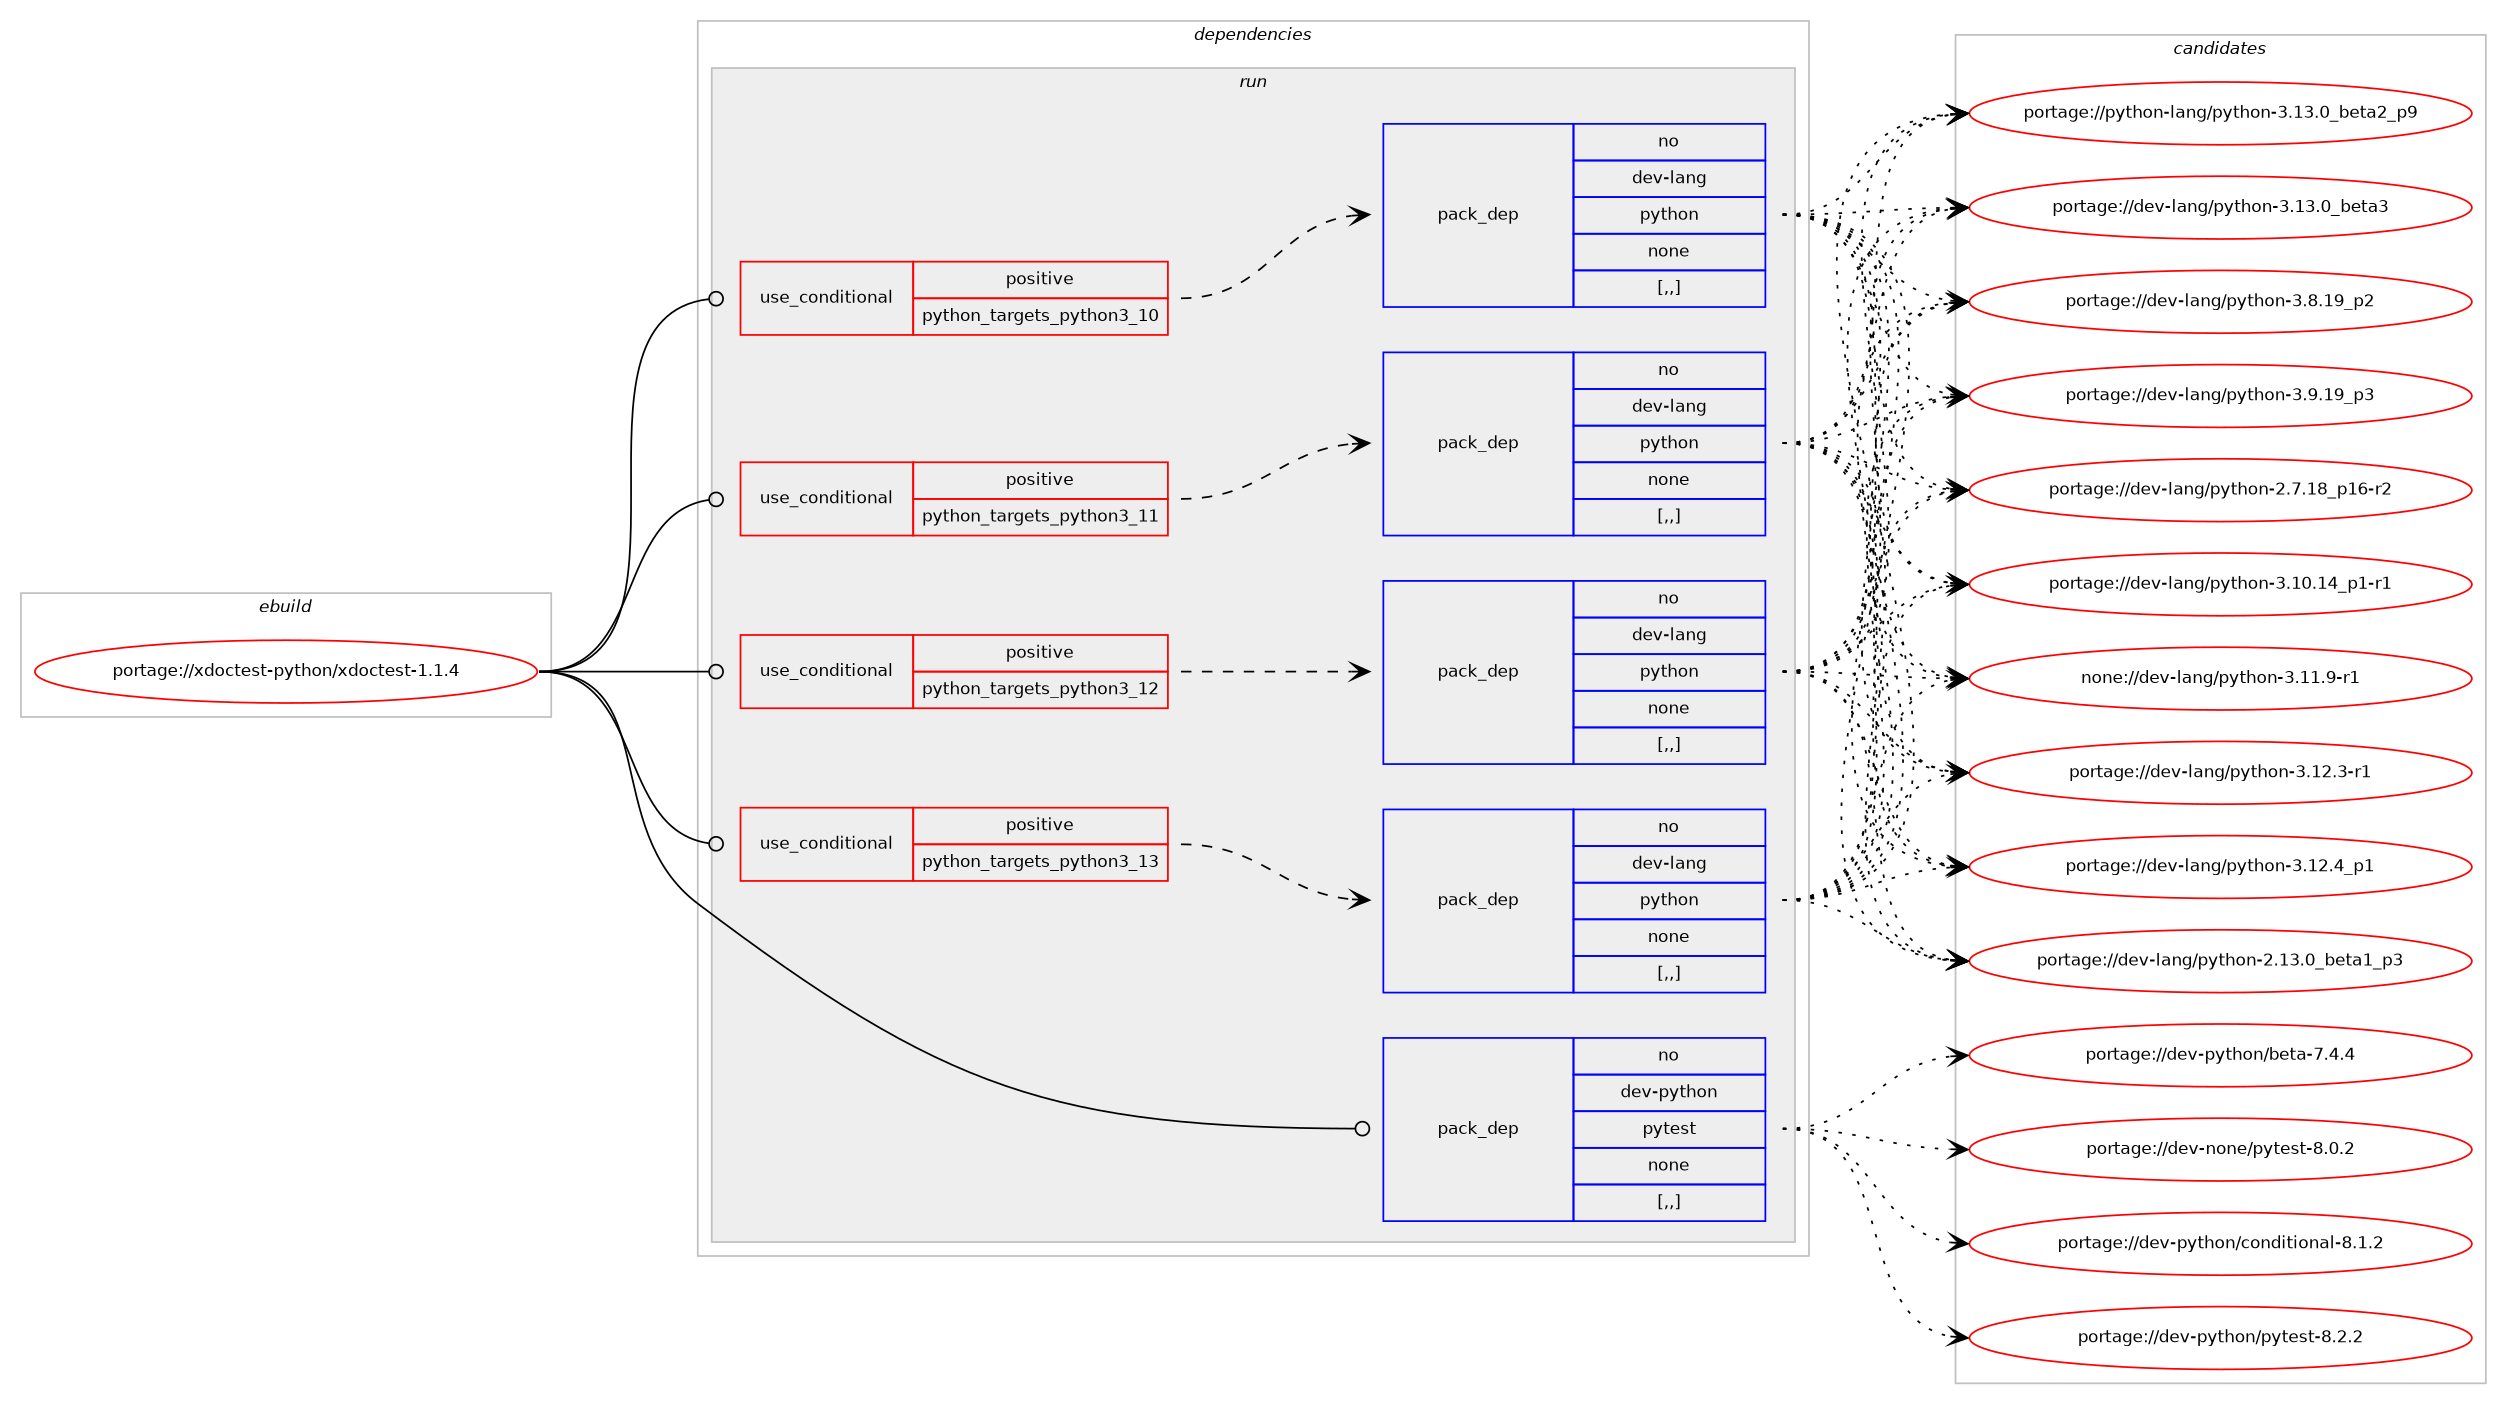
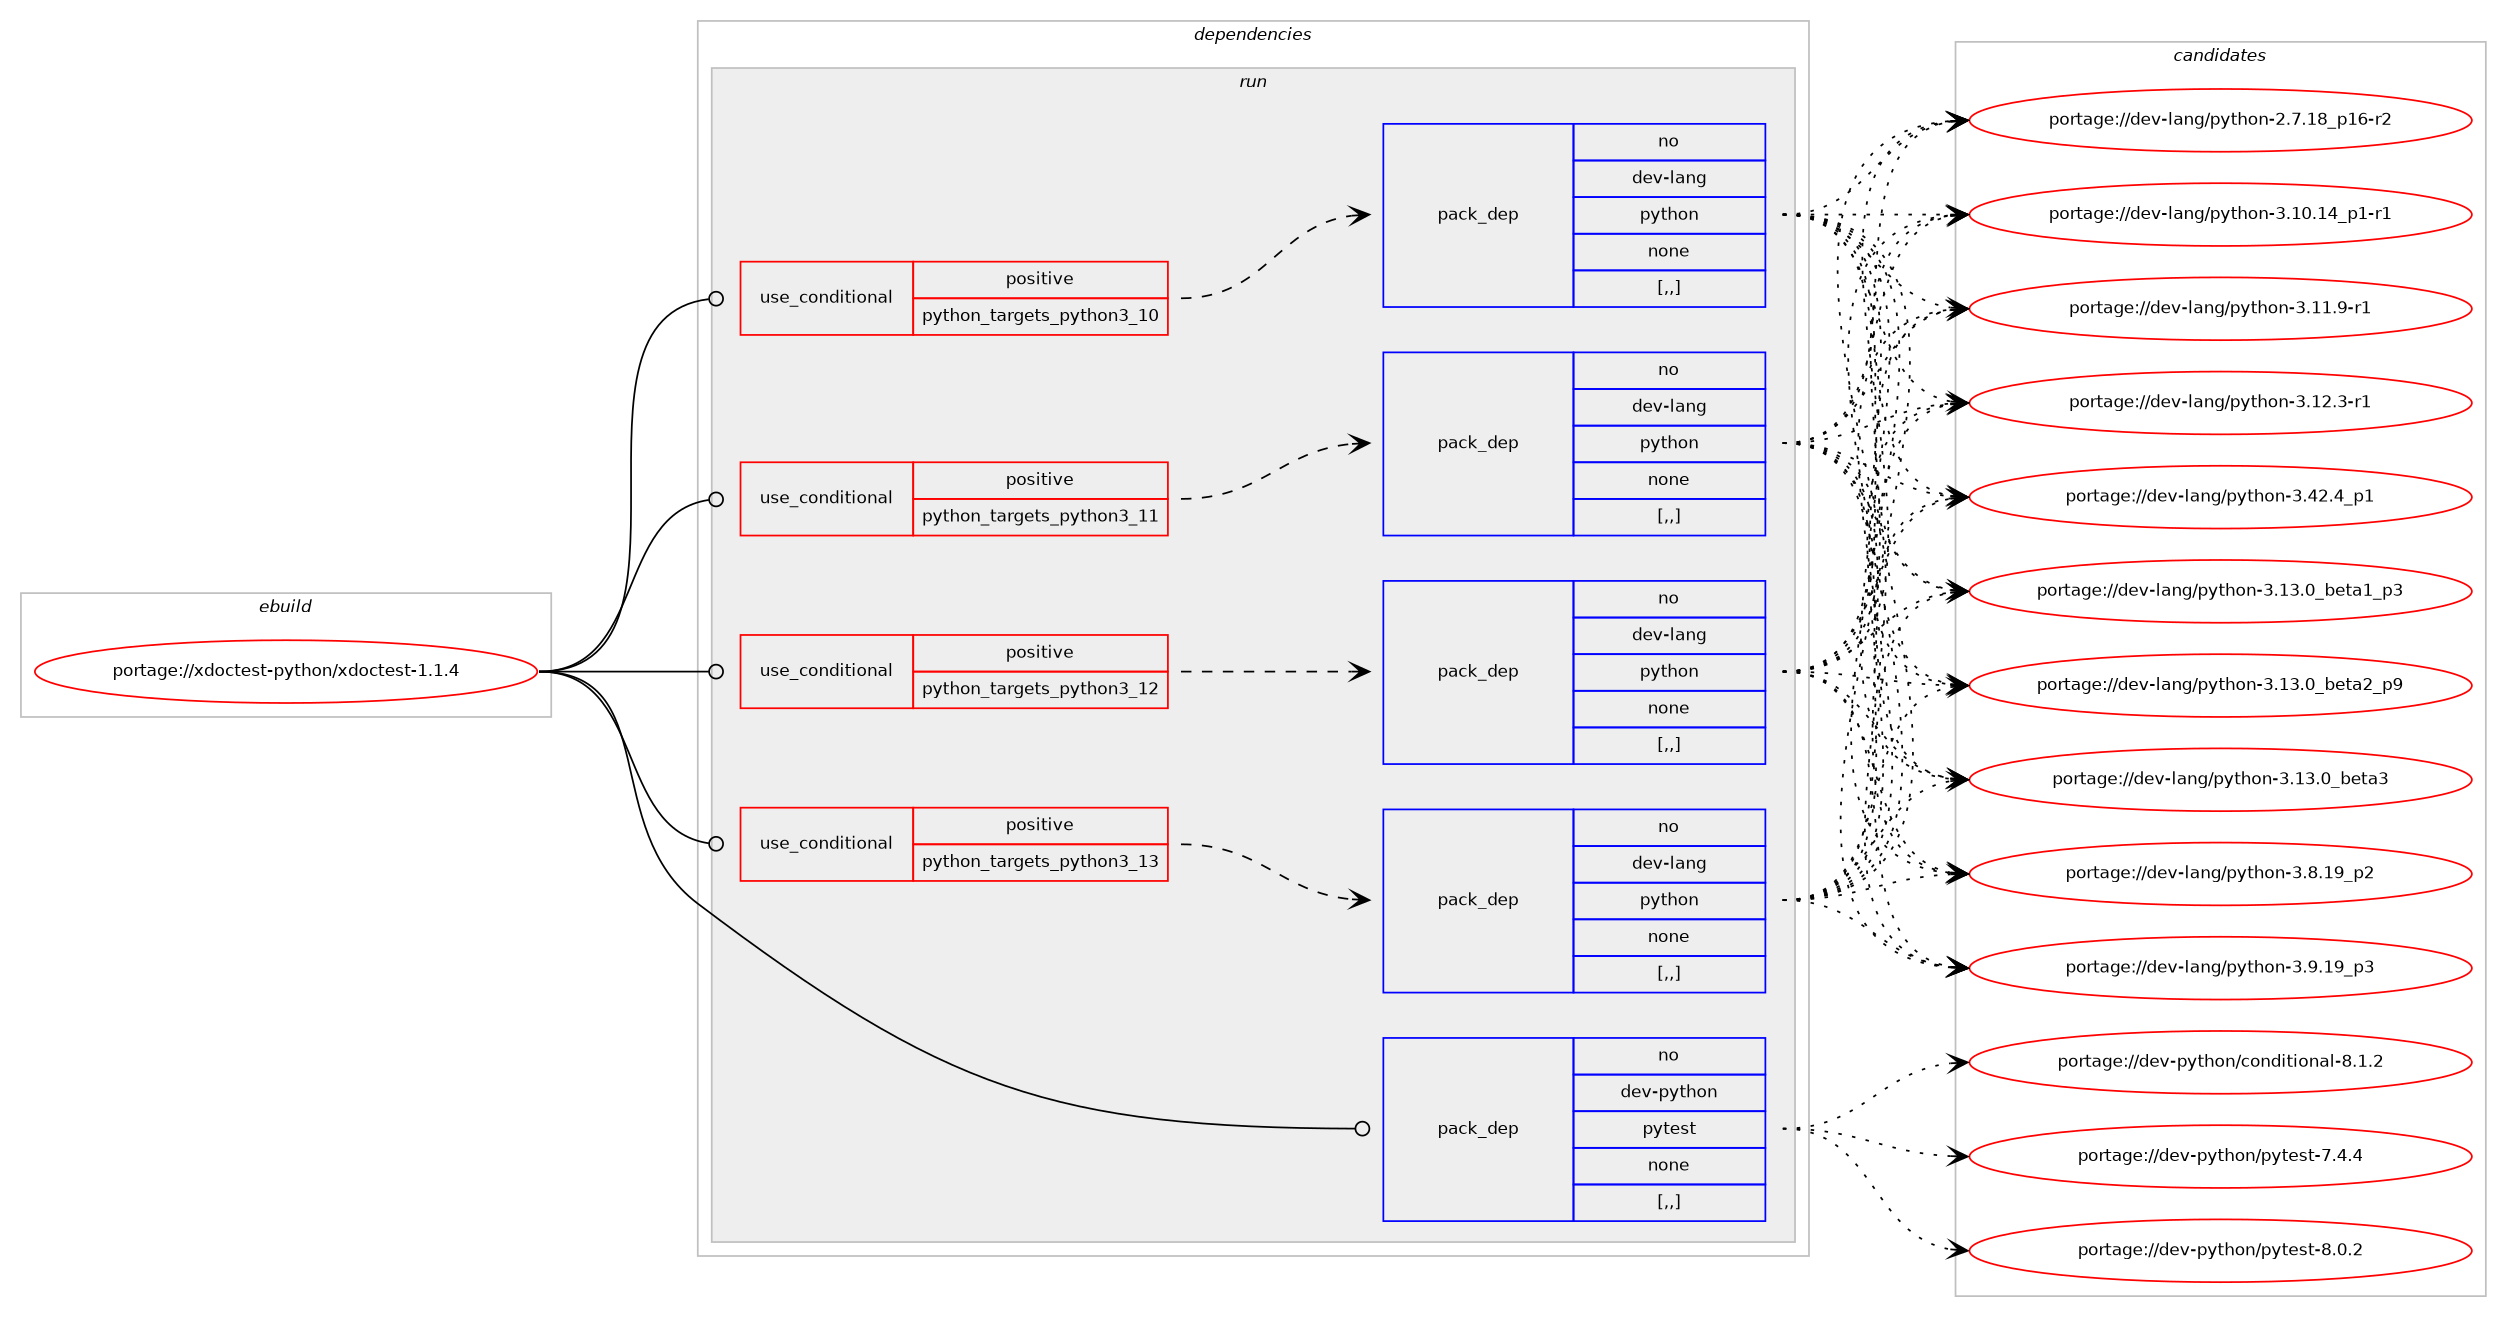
node "portage://python-lang/python-3.13.0_beta2_p9": label "portage://python-lang/python-3.13.0_beta2_p9" -> "portage://dev-lang/python-3.13.0_beta2_p9"
node "none://dev-lang/python-3.11.9-r1": label "none://dev-lang/python-3.11.9-r1" -> "portage://dev-lang/python-3.11.9-r1"
node "portage://dev-lang/python-3.12.4_p1": label "portage://dev-lang/python-3.12.4_p1" -> "portage://dev-lang/python-3.42.4_p1"
node "portage://dev-lang/python-2.13.0_beta1_p3": label "portage://dev-lang/python-2.13.0_beta1_p3" -> "portage://dev-lang/python-3.13.0_beta1_p3"
node "portage://dev-python/beta-7.4.4": label "portage://dev-python/beta-7.4.4" -> "portage://dev-python/pytest-7.4.4"
node "portage://dev-none/pytest-8.0.2": label "portage://dev-none/pytest-8.0.2" -> "portage://dev-python/pytest-8.0.2"
node "portage://dev-python/pytest-8.2.2": removed
